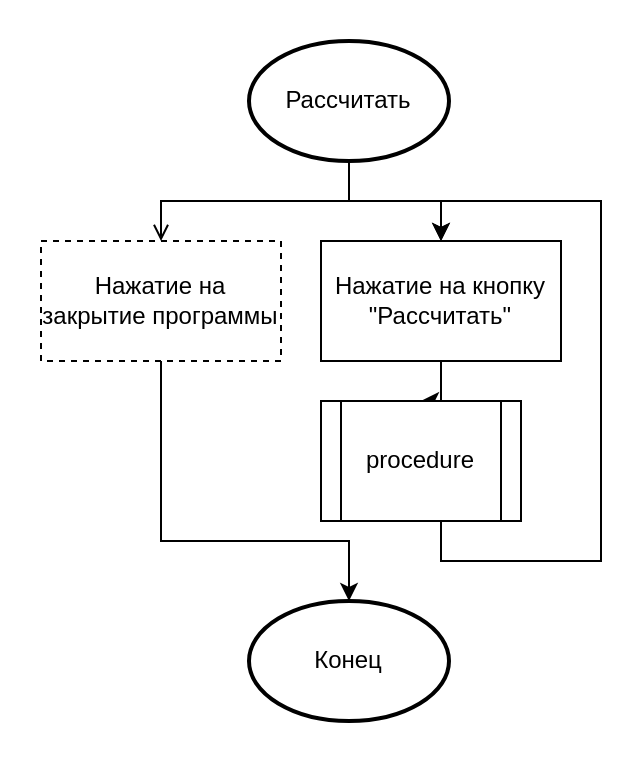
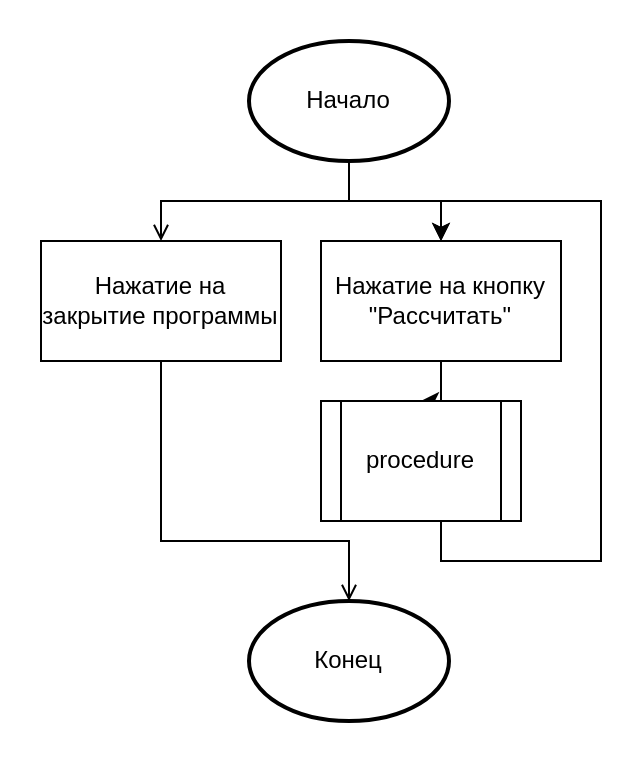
node "Рассчитать": label "Рассчитать" -> "Начало"
node "Нажатие на закрытие программы": style dashed -> solid
edge "Нажатие на закрытие программы" -> "Конец": arrowhead classic -> open
